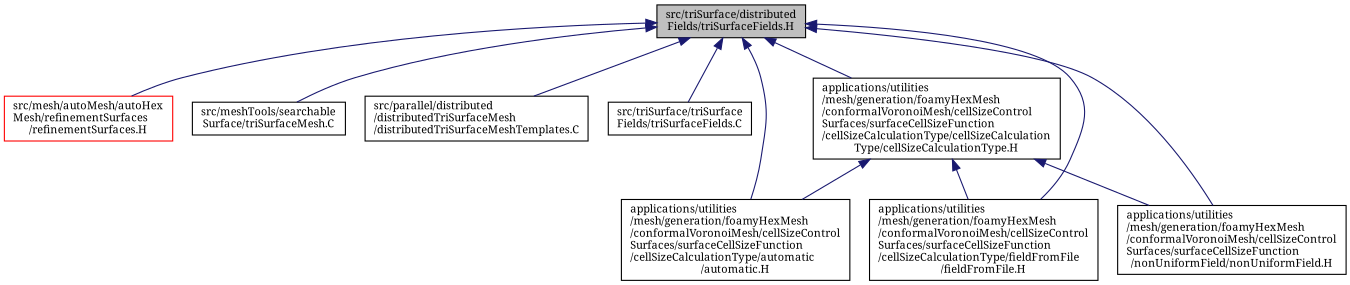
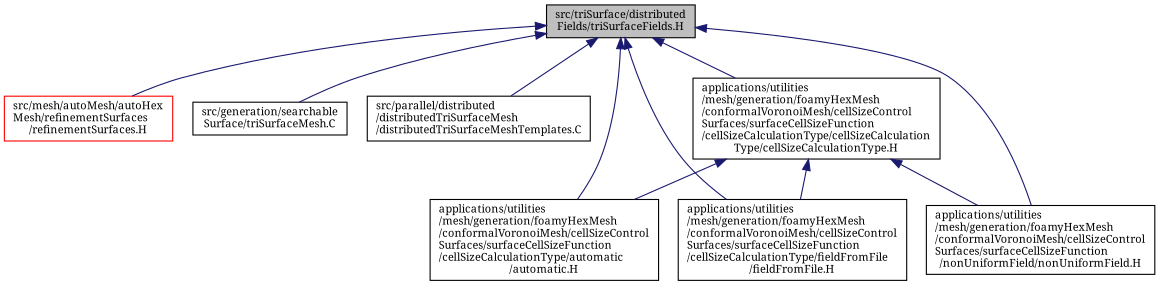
node "src/meshTools/searchable Surface/triSurfaceMesh.C": label "src/meshTools/searchable Surface/triSurfaceMesh.C" -> "src/generation/searchable Surface/triSurfaceMesh.C"
node "src/triSurface/triSurface Fields/triSurfaceFields.C": removed
